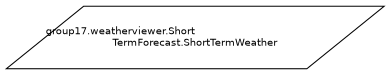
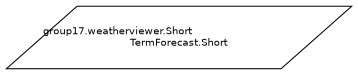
node "group17.weatherviewer.Short TermForecast.ShortTermWeather": label "group17.weatherviewer.Short TermForecast.ShortTermWeather" -> "group17.weatherviewer.Short TermForecast.Short"
